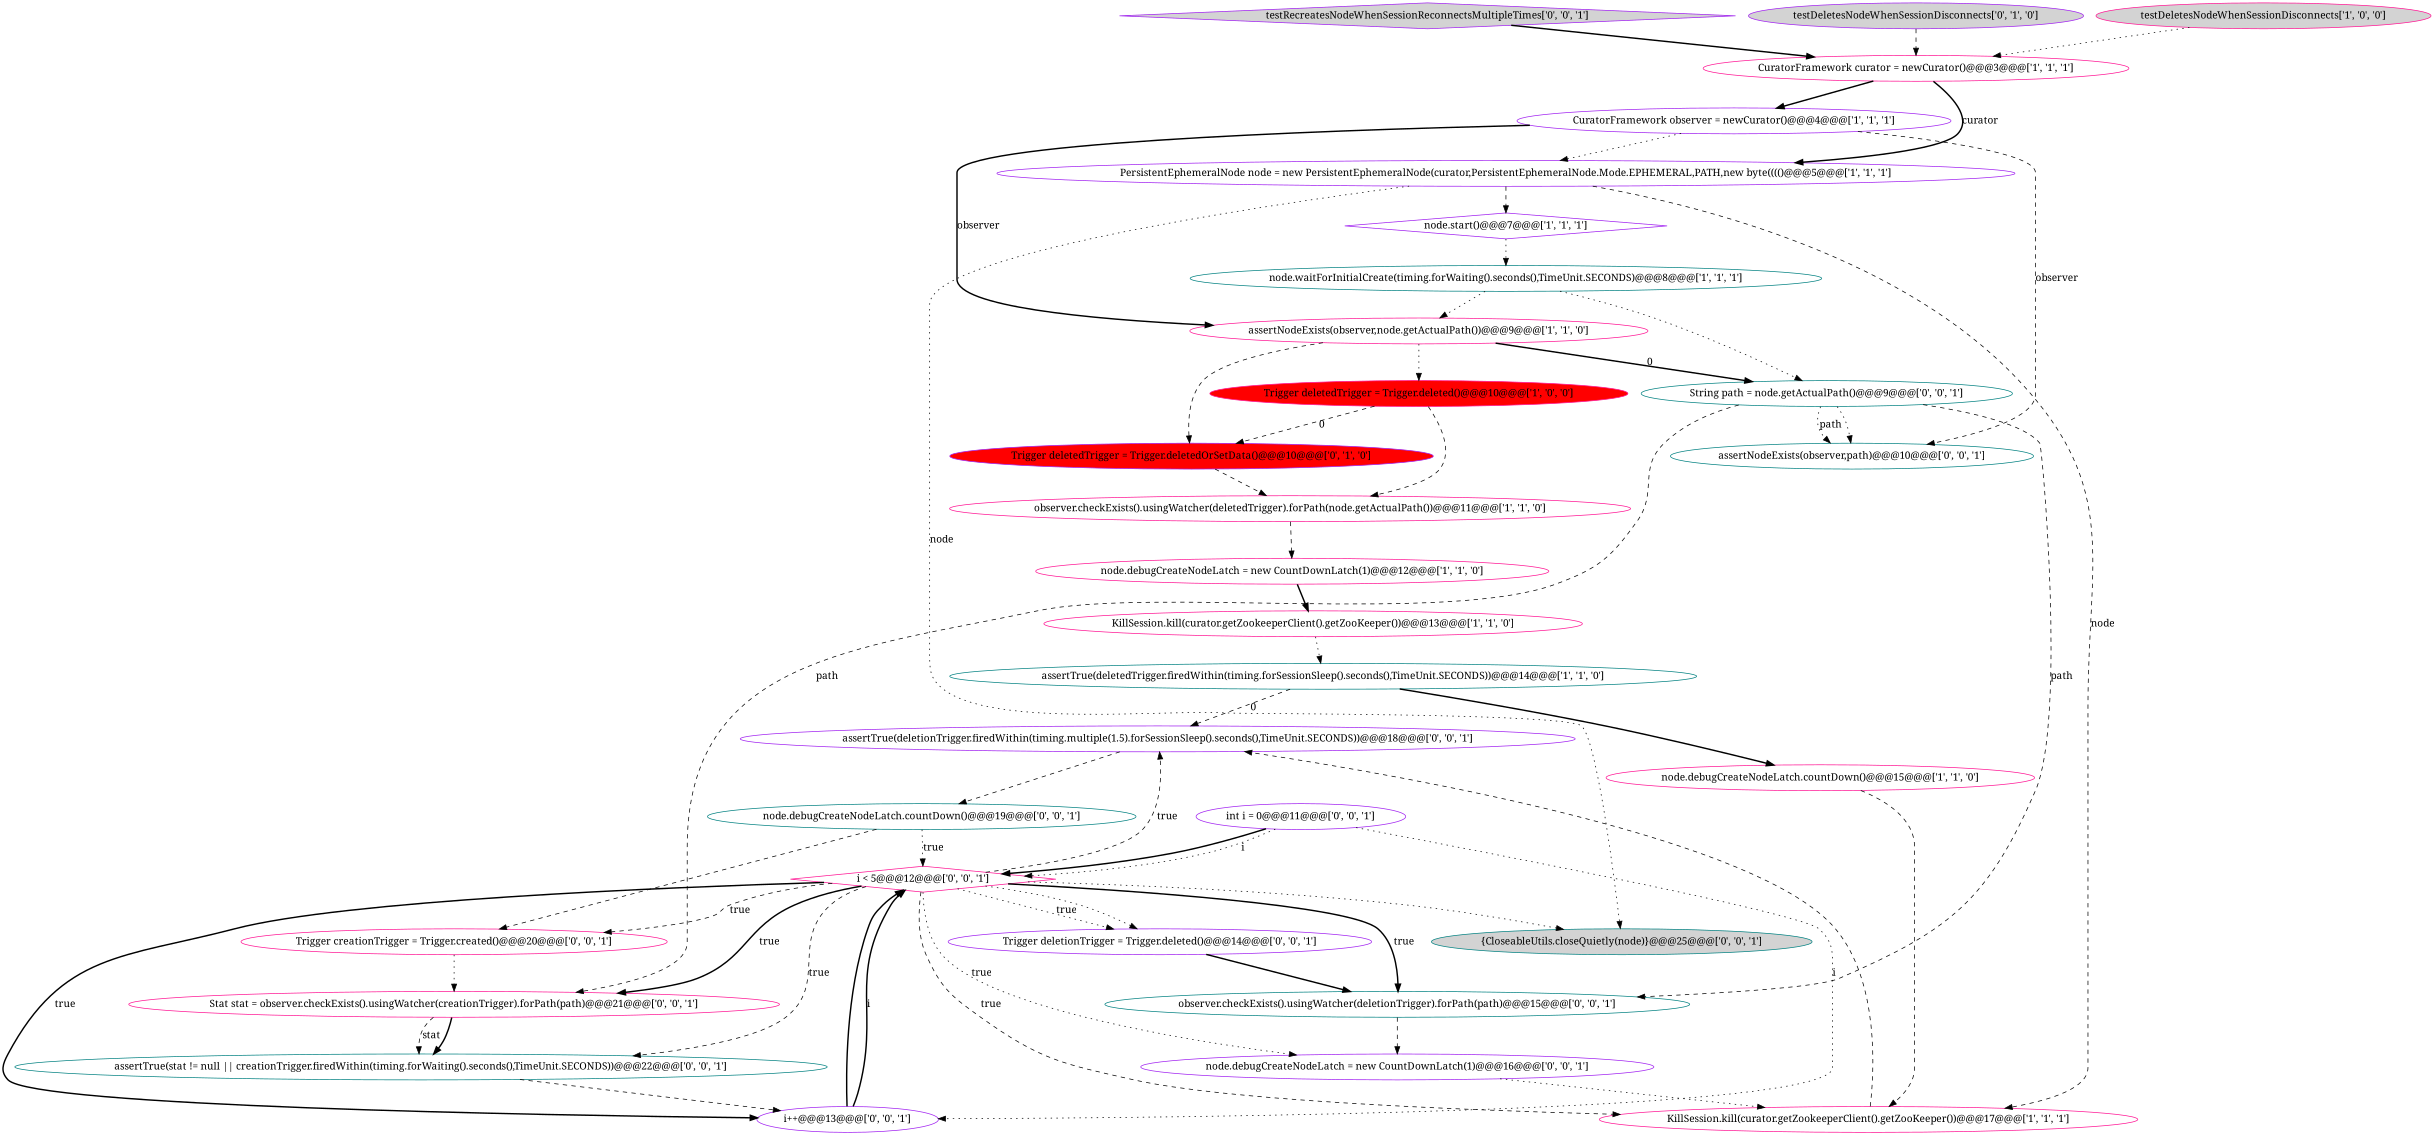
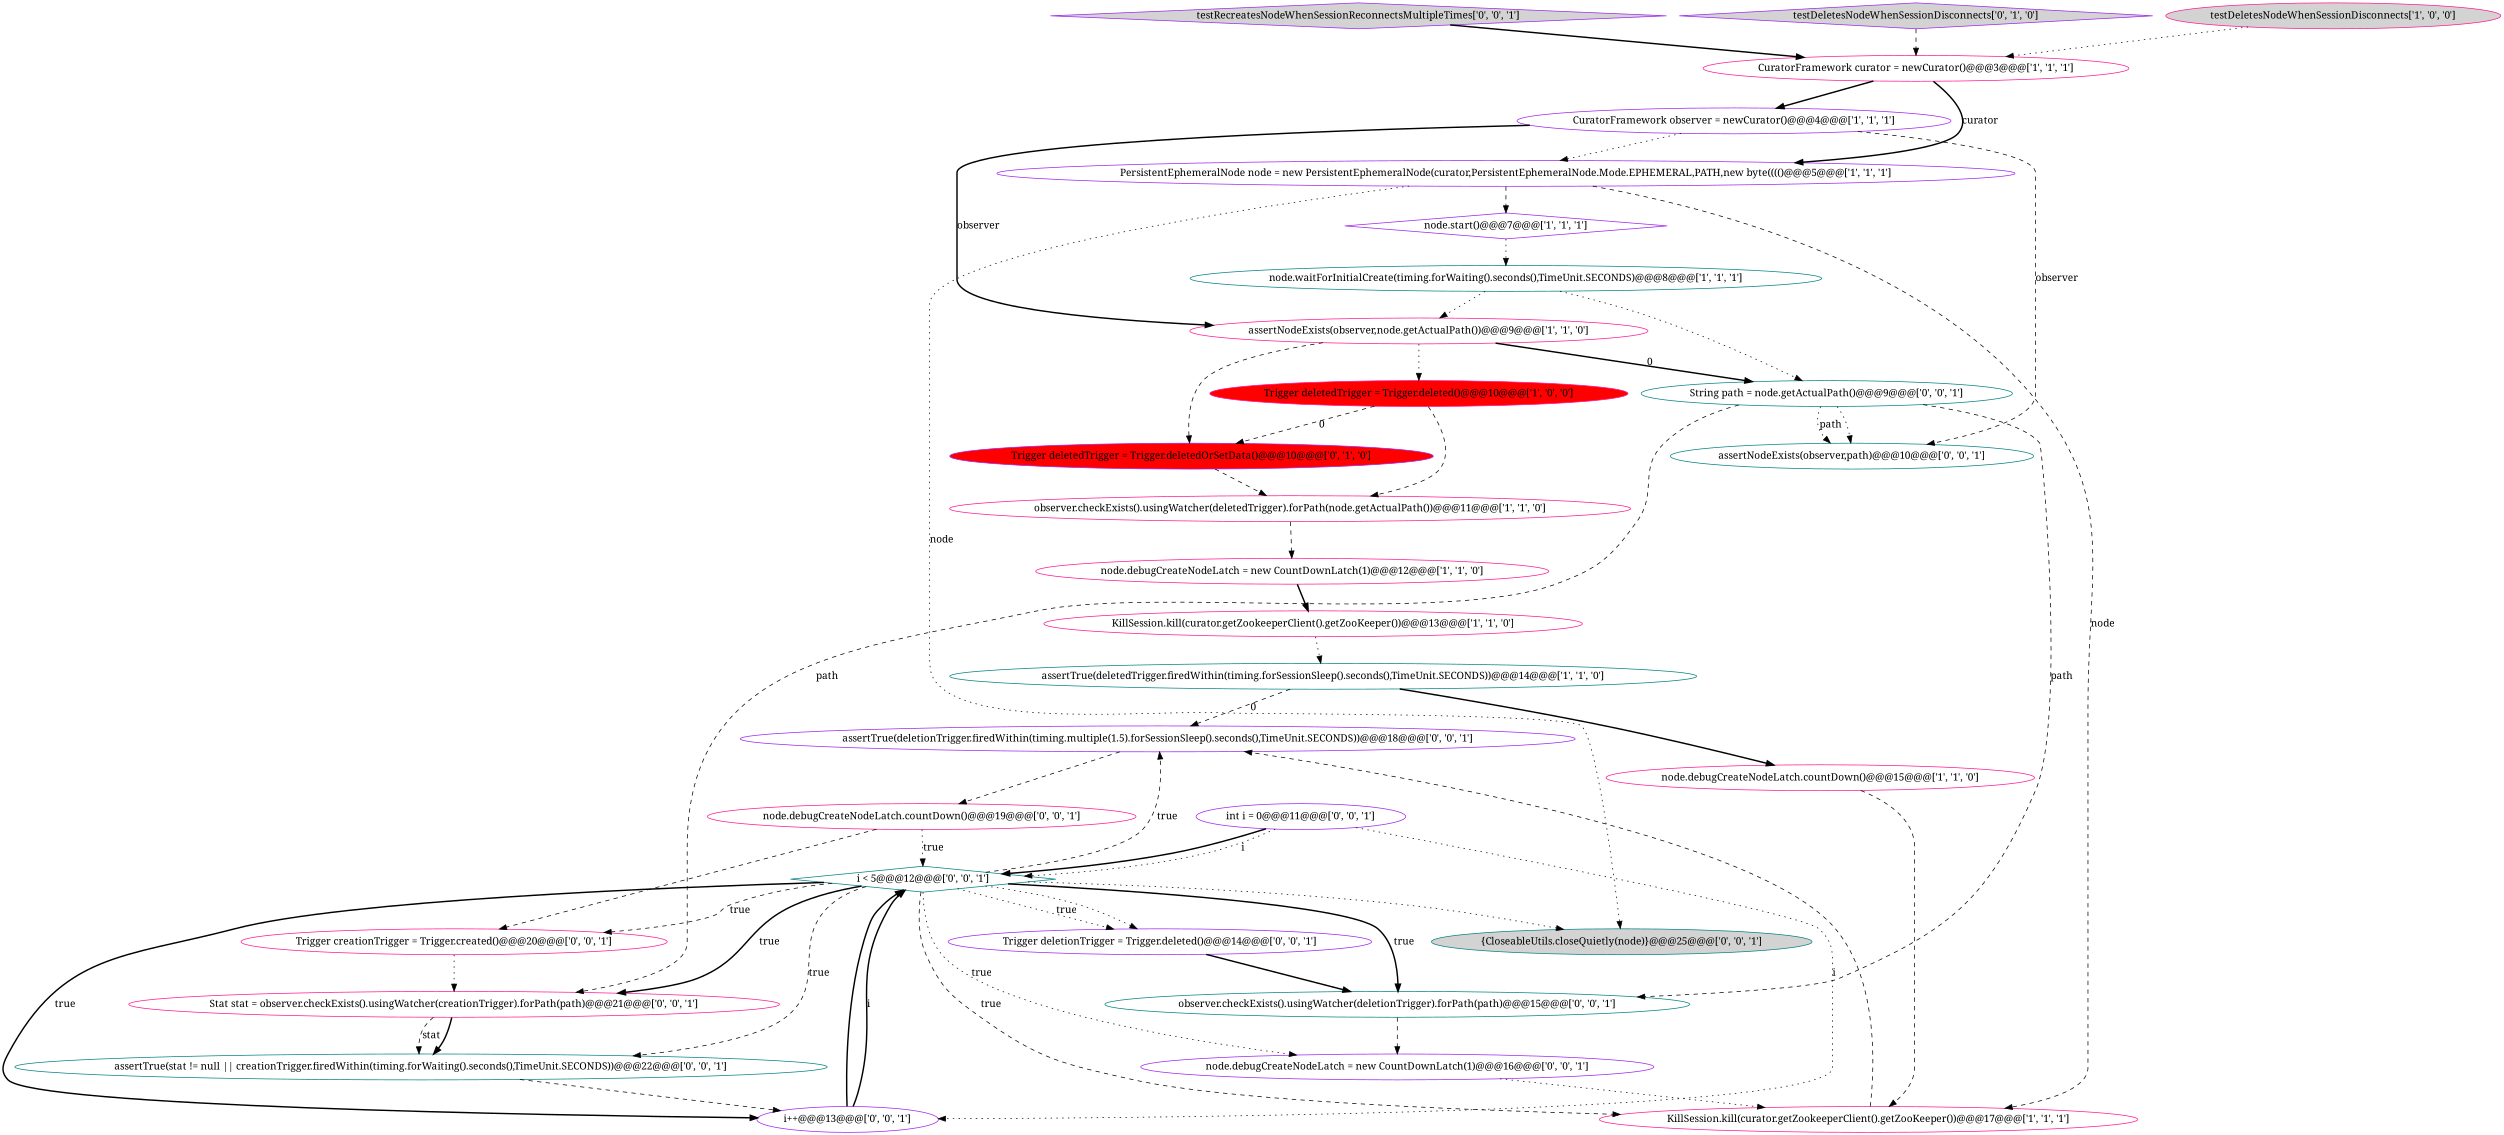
node "testDeletesNodeWhenSessionDisconnects['0', '1', '0']": shape ellipse -> diamond
node "node.debugCreateNodeLatch.countDown()@@@19@@@['0', '0', '1']": color teal -> deeppink
node "i < 5@@@12@@@['0', '0', '1']": color deeppink -> teal
